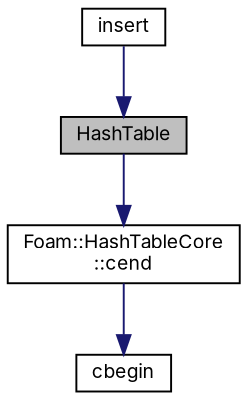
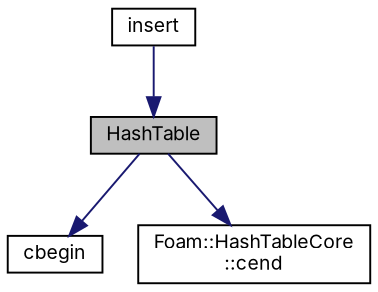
edge "Foam::HashTableCore ::cend" -> "cbegin": now "HashTable" -> "cbegin"
